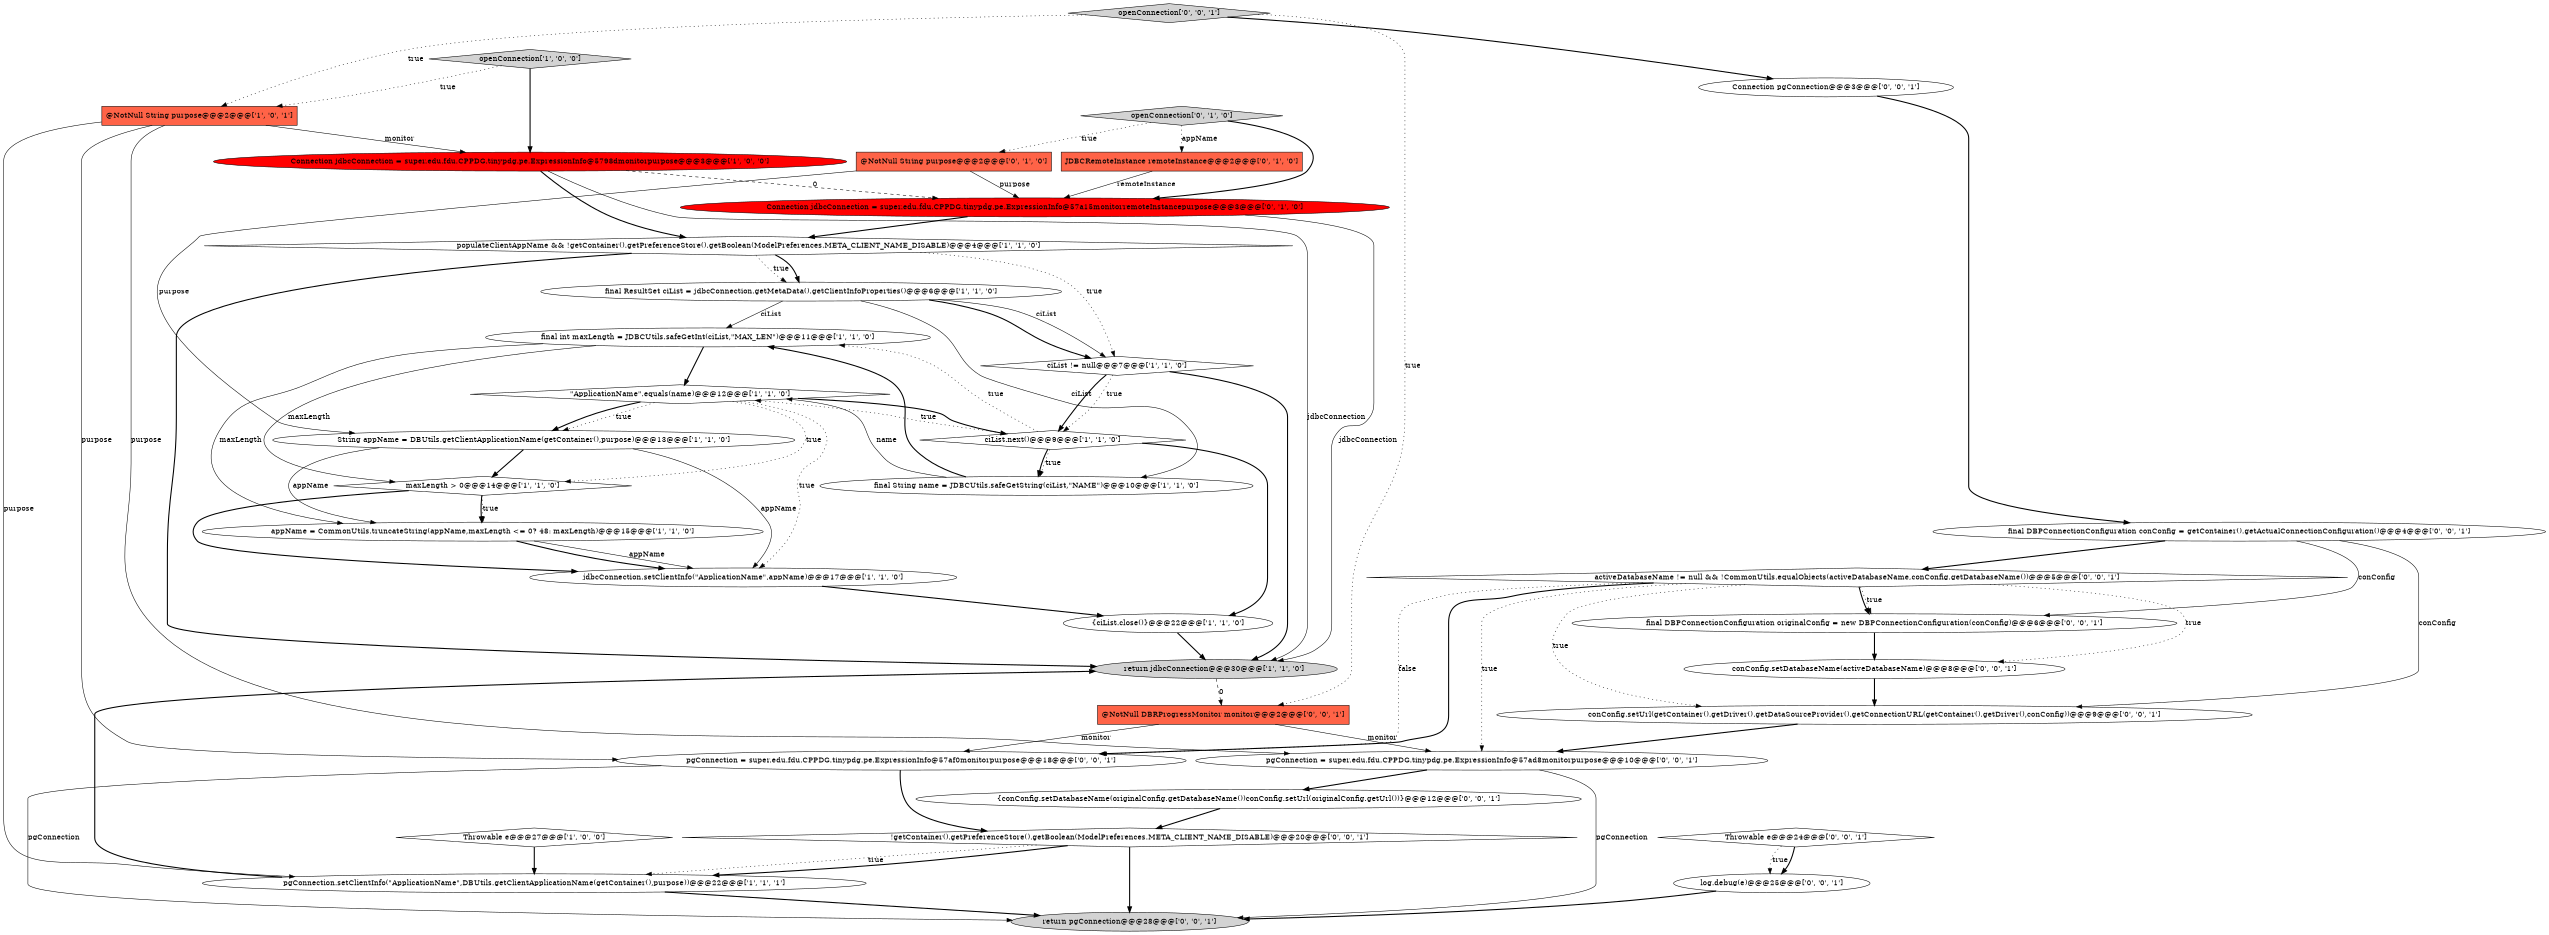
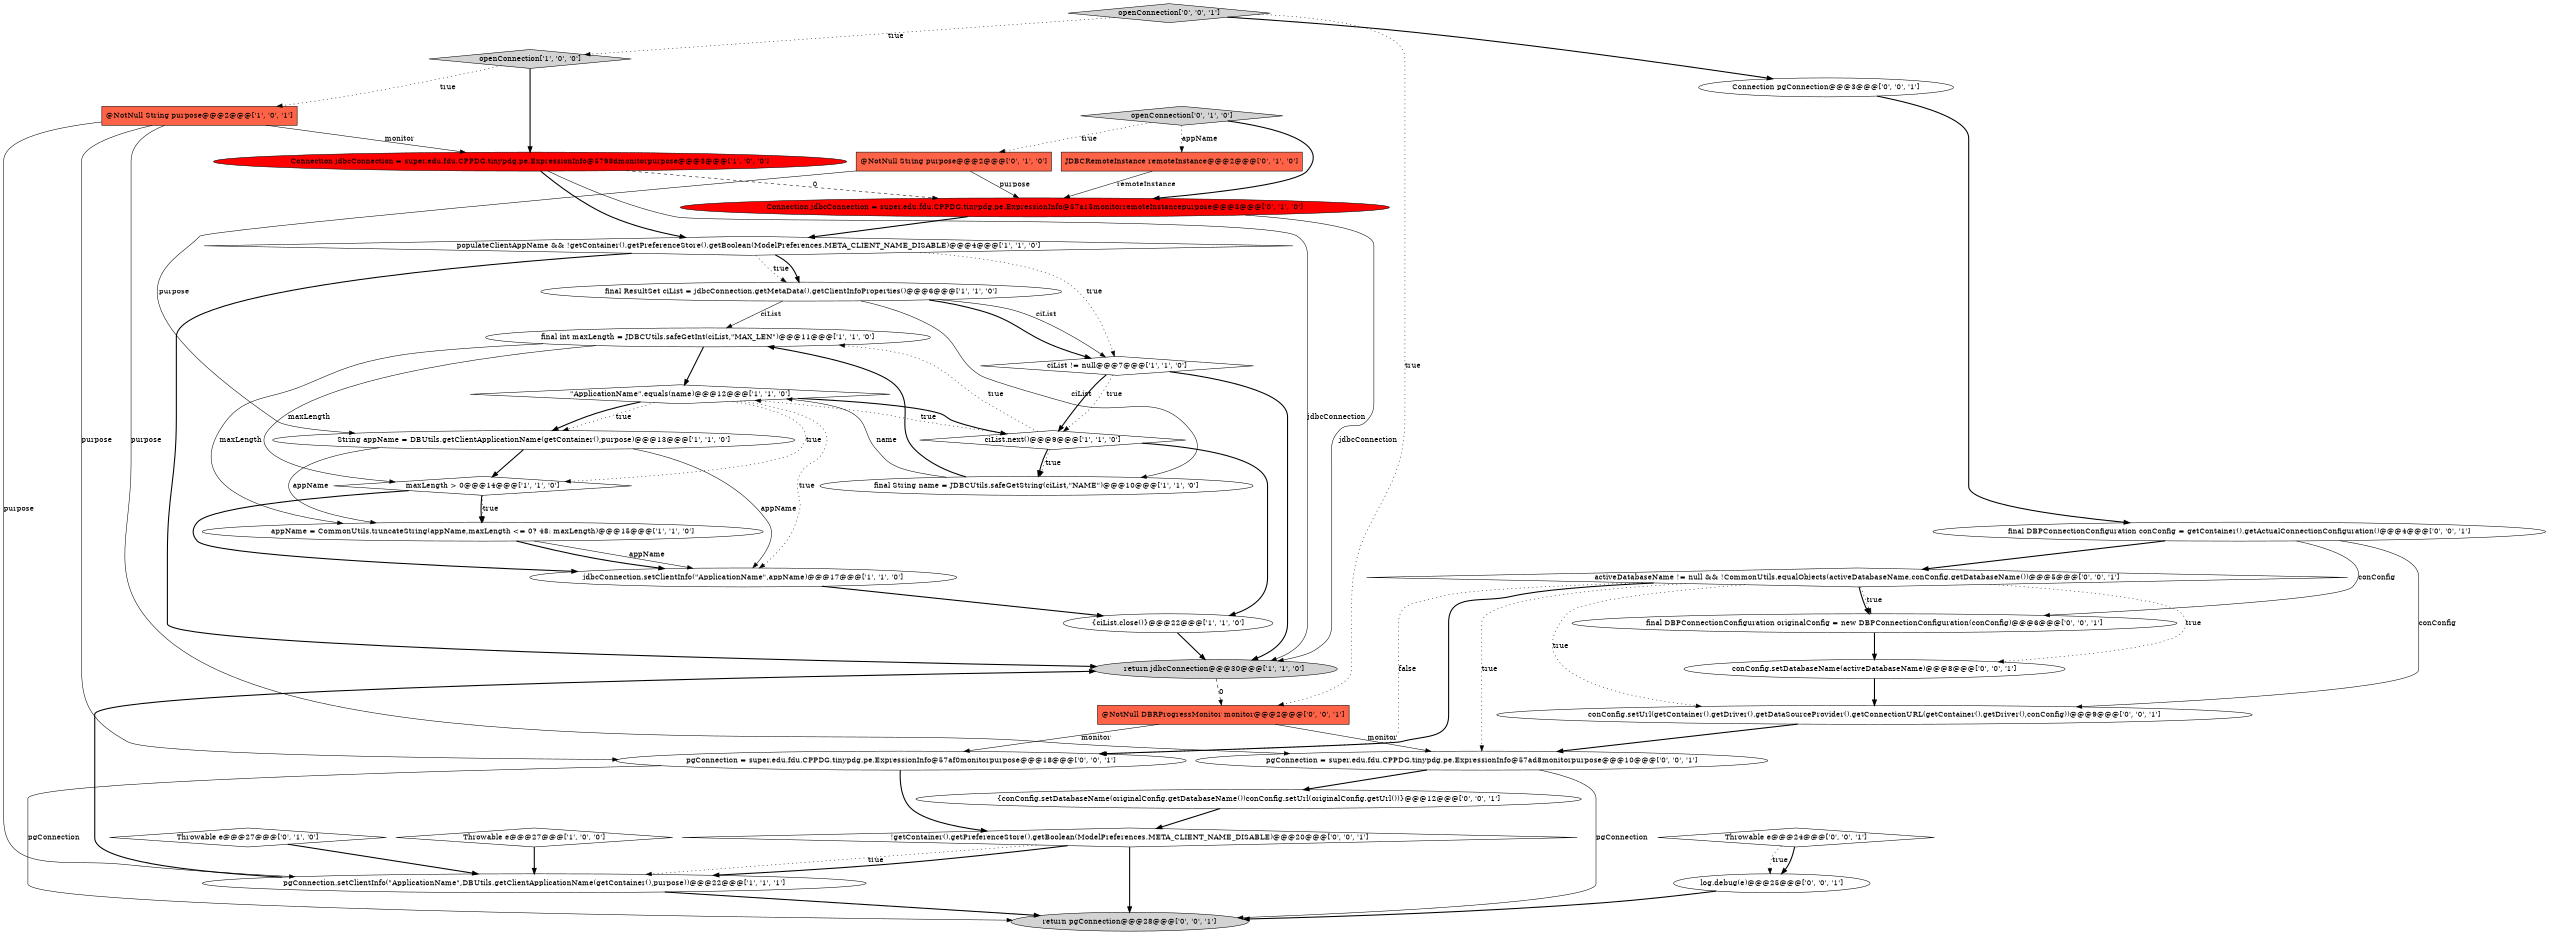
edge "openConnection['0', '0', '1']" -> "@NotNull String purpose@@@2@@@['1', '0', '1']": now "openConnection['0', '0', '1']" -> "openConnection['1', '0', '0']"
node "Throwable e@@@27@@@['0', '1', '0']": added
